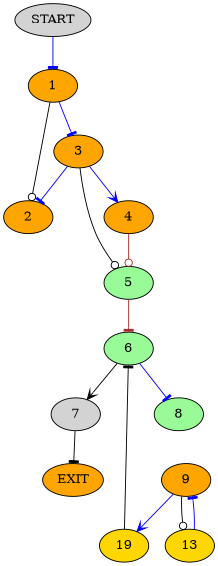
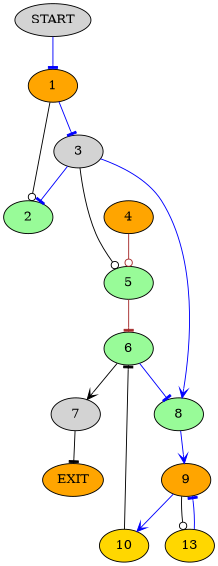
node "3": fillcolor orange -> lightgrey
edge "3" -> "4": now "3" -> "8"
node "2": fillcolor orange -> palegreen
edge "8" -> "9": added
node "19": label "19" -> "10"
